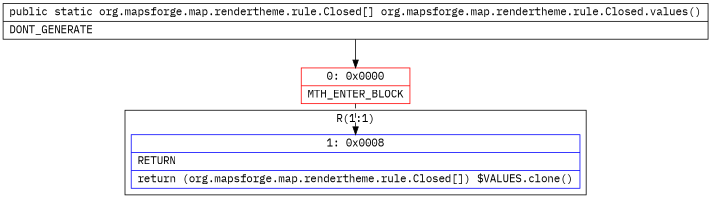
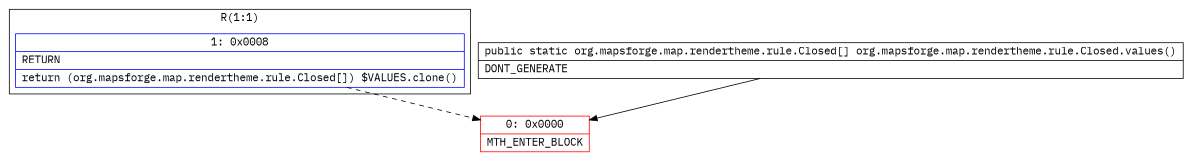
edge "0: 0x0000" -> "1: 0x0008": reversed
